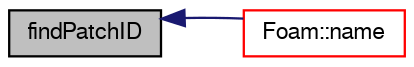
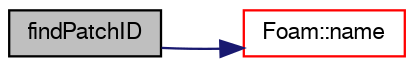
edge "Foam::name" -> "findPatchID": reversed
